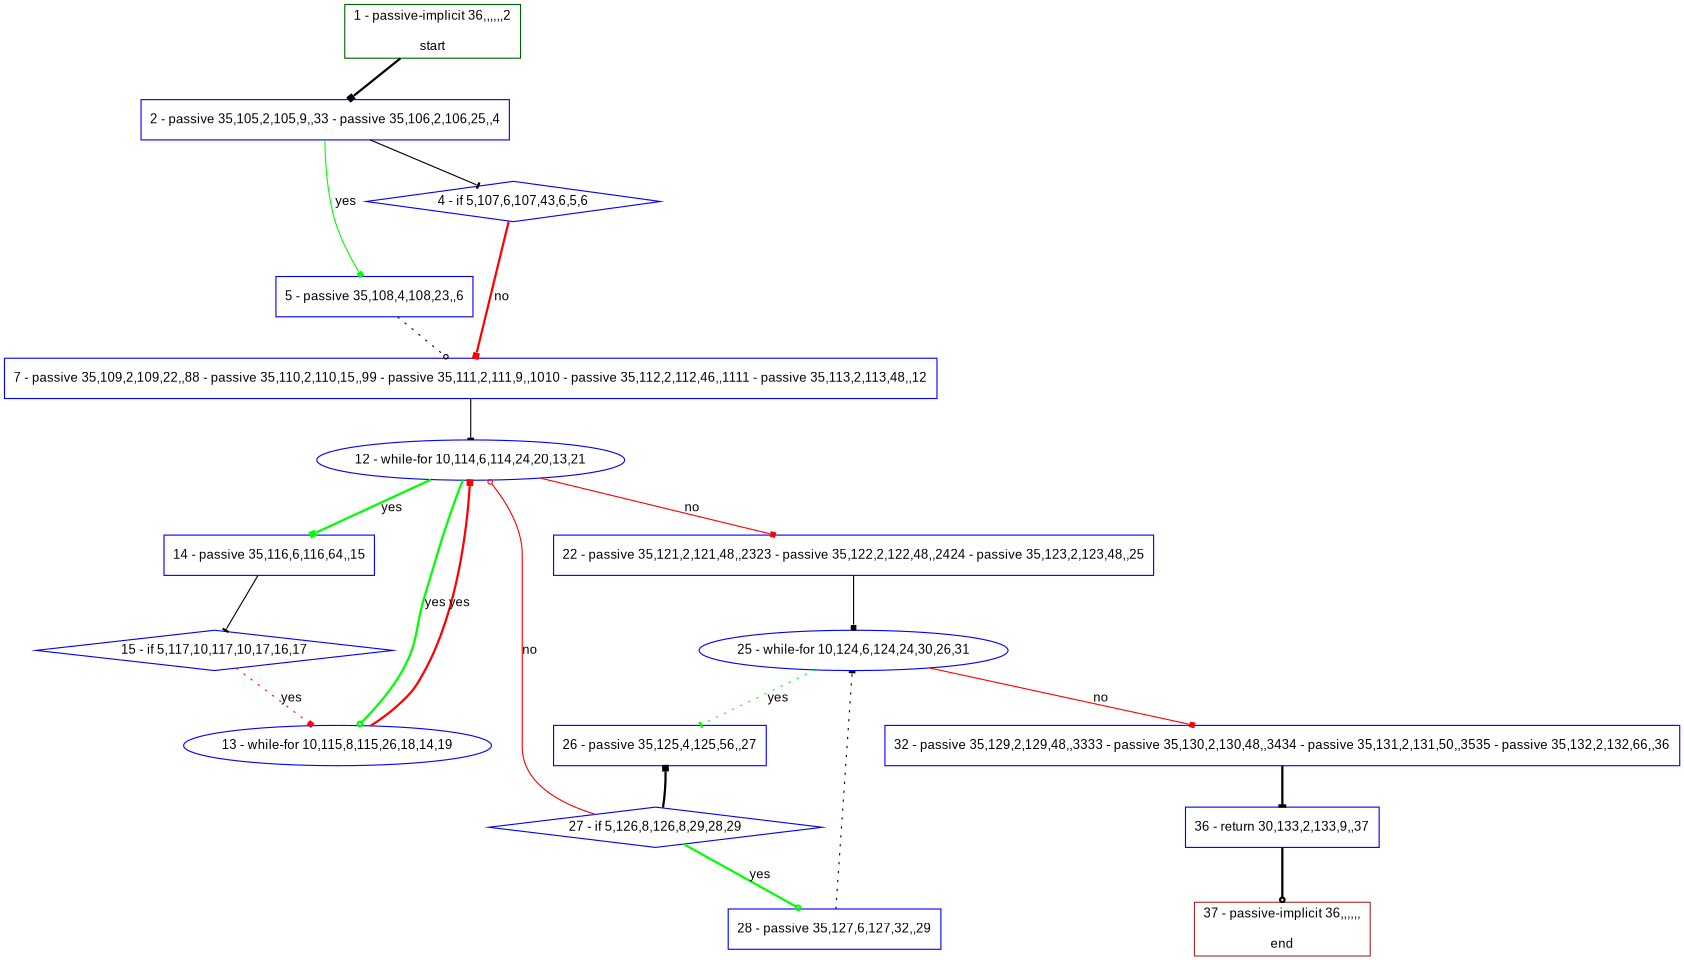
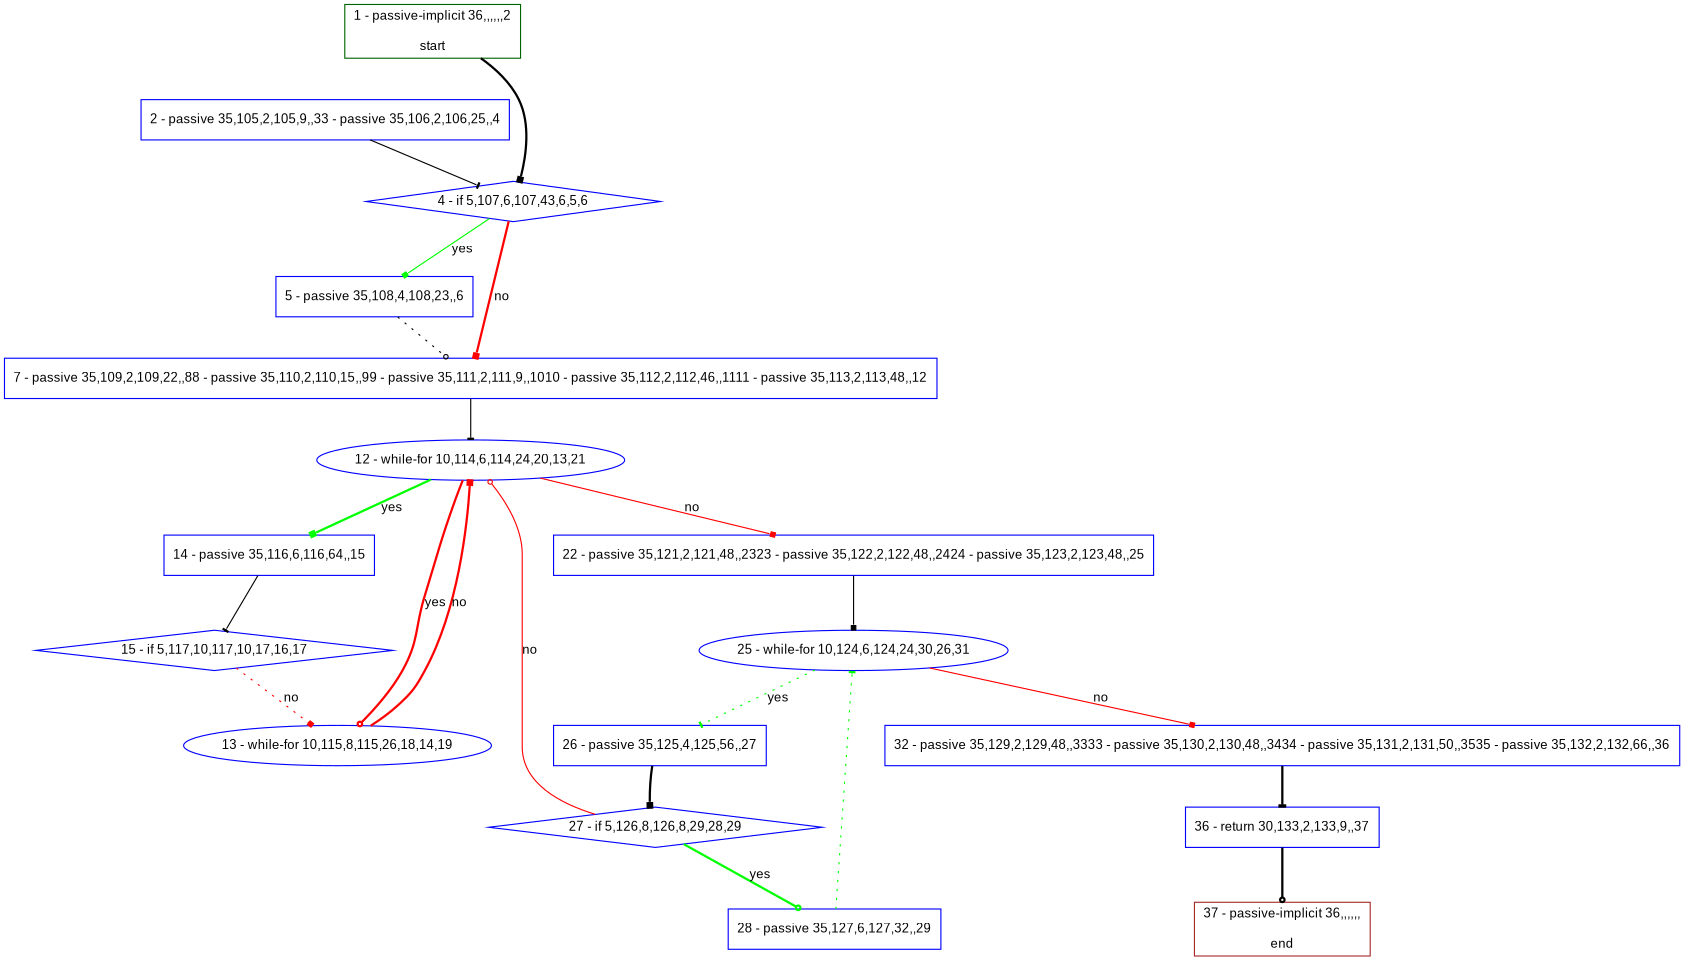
edge "1 - passive-implicit 36,,,,,,2 start" -> "2 - passive 35,105,2,105,9,,33 - passive 35,106,2,106,25,,4": now "1 - passive-implicit 36,,,,,,2 start" -> "4 - if 5,107,6,107,43,6,5,6"
edge "2 - passive 35,105,2,105,9,,33 - passive 35,106,2,106,25,,4" -> "5 - passive 35,108,4,108,23,,6": now "4 - if 5,107,6,107,43,6,5,6" -> "5 - passive 35,108,4,108,23,,6"
edge "13 - while-for 10,115,8,115,26,18,14,19" -> "12 - while-for 10,114,6,114,24,20,13,21": label "yes" -> "no"
edge "12 - while-for 10,114,6,114,24,20,13,21" -> "13 - while-for 10,115,8,115,26,18,14,19": color #00ff00 -> #ff0000
edge "15 - if 5,117,10,117,10,17,16,17" -> "13 - while-for 10,115,8,115,26,18,14,19": label "yes" -> "no"
edge "27 - if 5,126,8,126,8,29,28,29" -> "26 - passive 35,125,4,125,56,,27": reversed
edge "28 - passive 35,127,6,127,32,,29" -> "25 - while-for 10,124,6,124,24,30,26,31": color #000000 -> #00ff00
